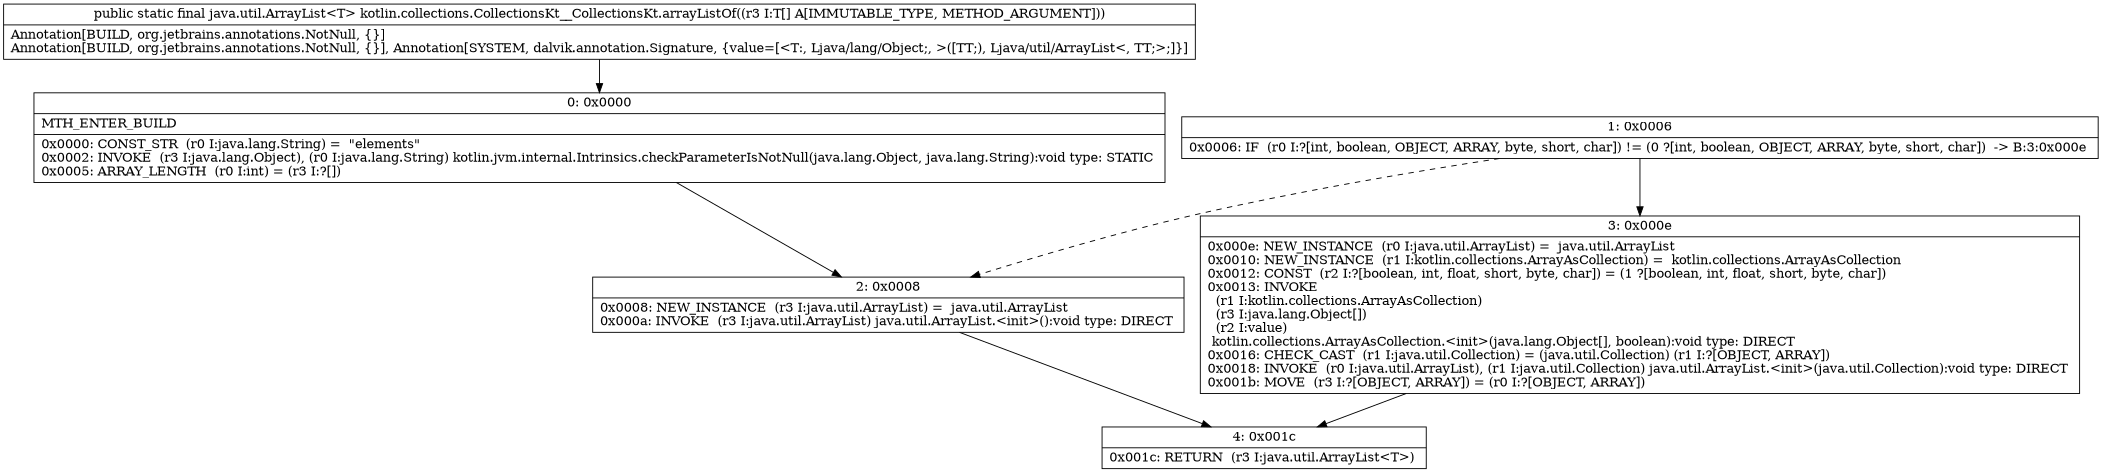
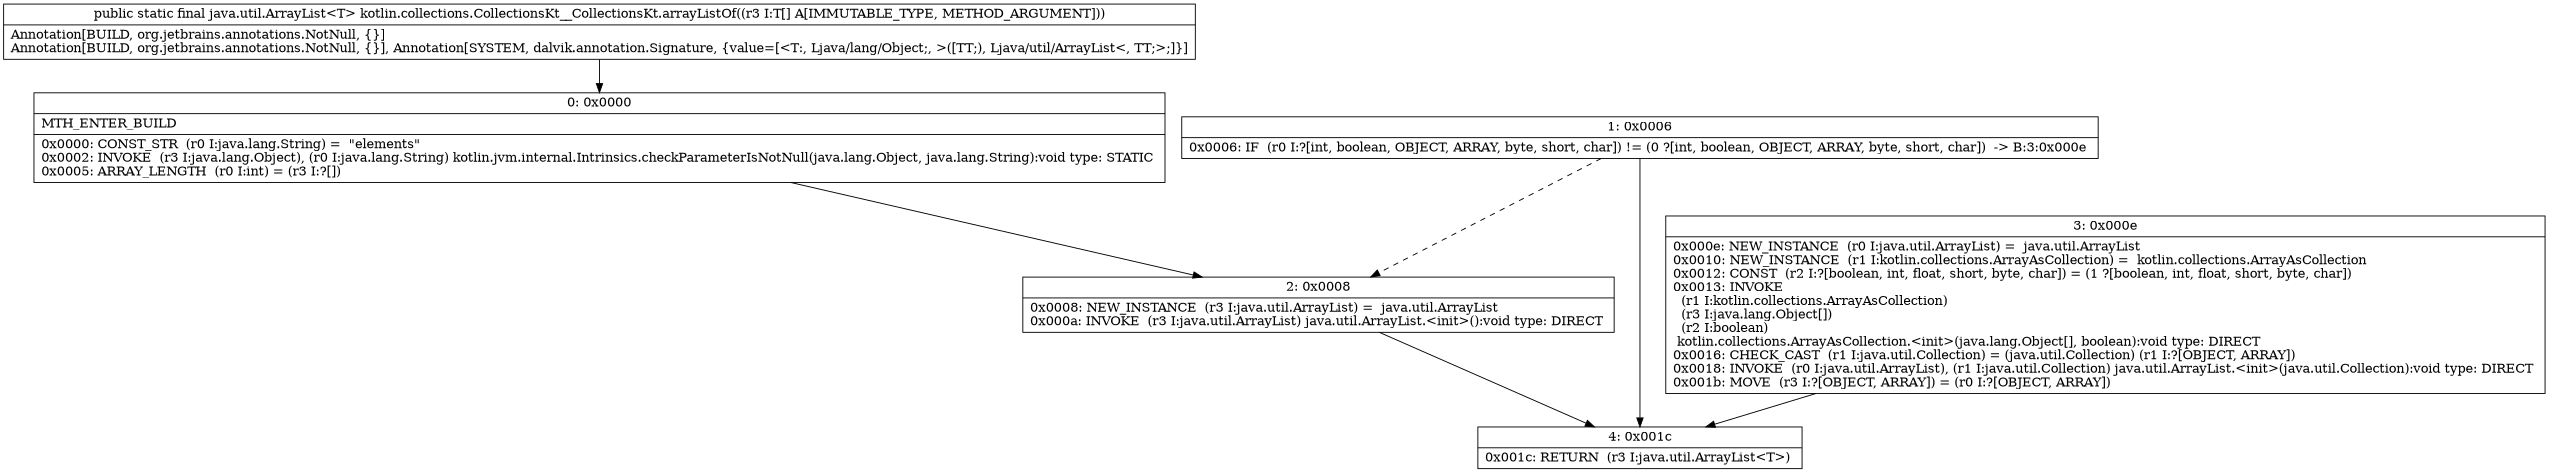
edge "1: 0x0006" -> "3: 0x000e": now "1: 0x0006" -> "4: 0x001c"
node "3: 0x000e": text "(r2 I:value)" -> "(r2 I:boolean)"
